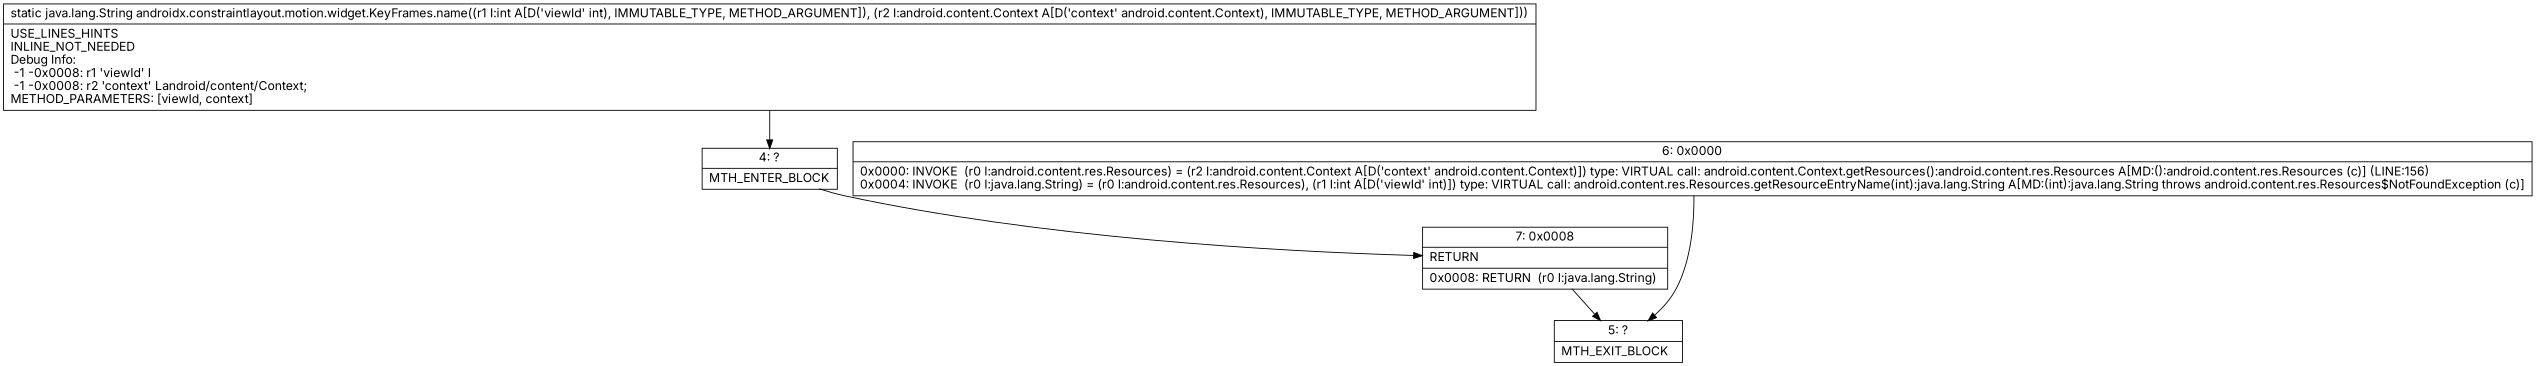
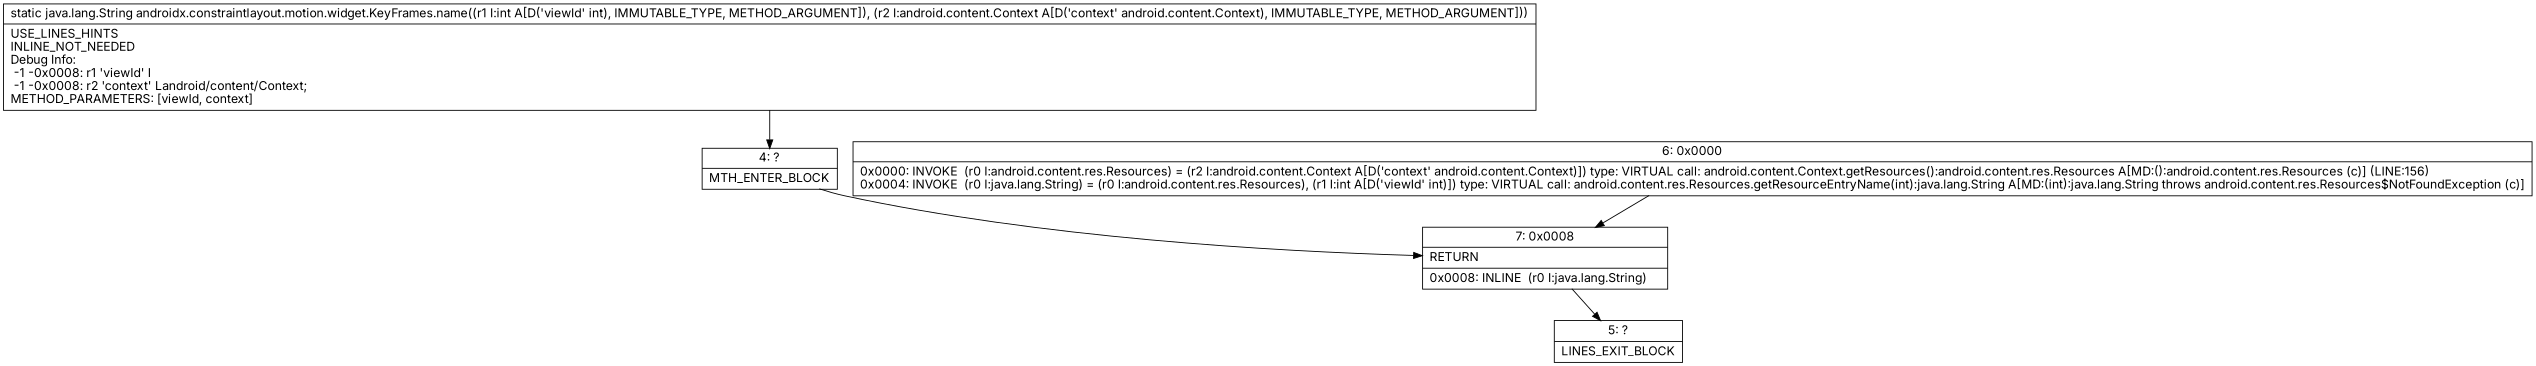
edge "6: 0x0000" -> "5: ?": now "6: 0x0000" -> "7: 0x0008"
node "7: 0x0008": text "0x0008: RETURN  (r0 I:java.lang.String)" -> "0x0008: INLINE  (r0 I:java.lang.String)"
node "5: ?": text "MTH_EXIT_BLOCK" -> "LINES_EXIT_BLOCK"
